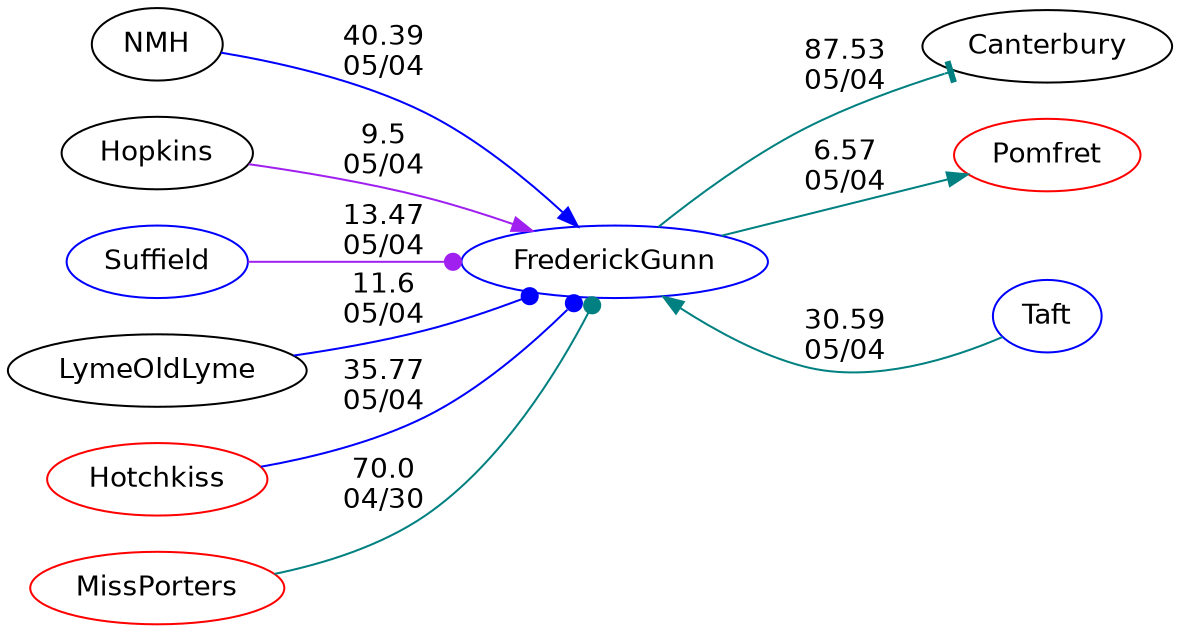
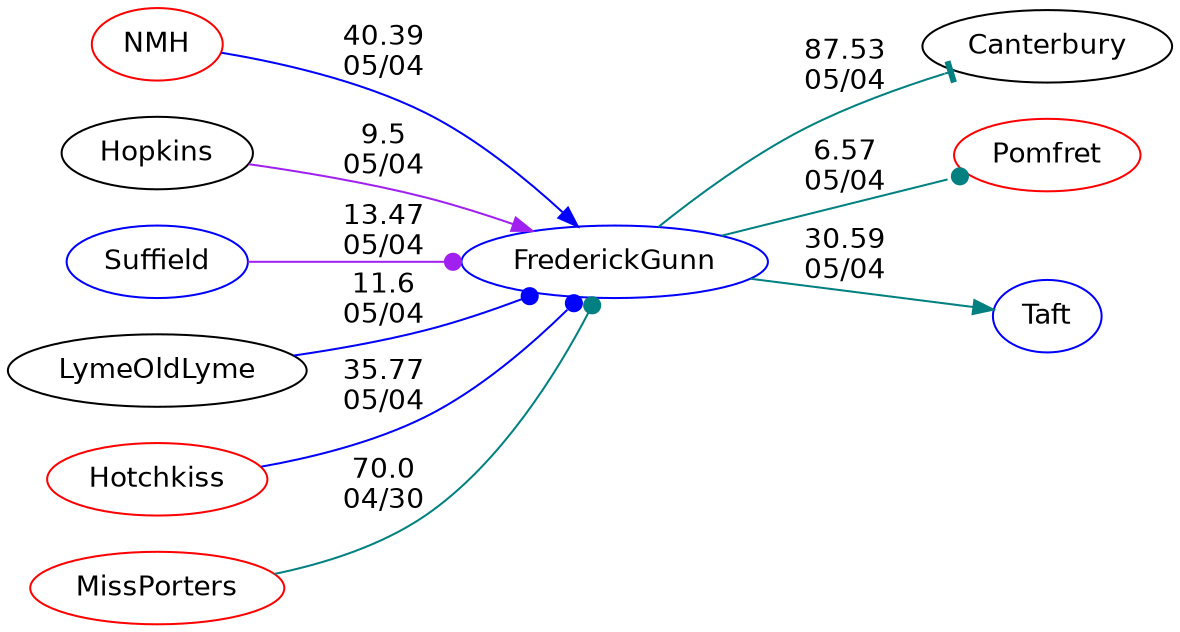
node "NMH": color black -> red
edge "FrederickGunn" -> "Pomfret": arrowhead normal -> dot
edge "Taft" -> "FrederickGunn": reversed
